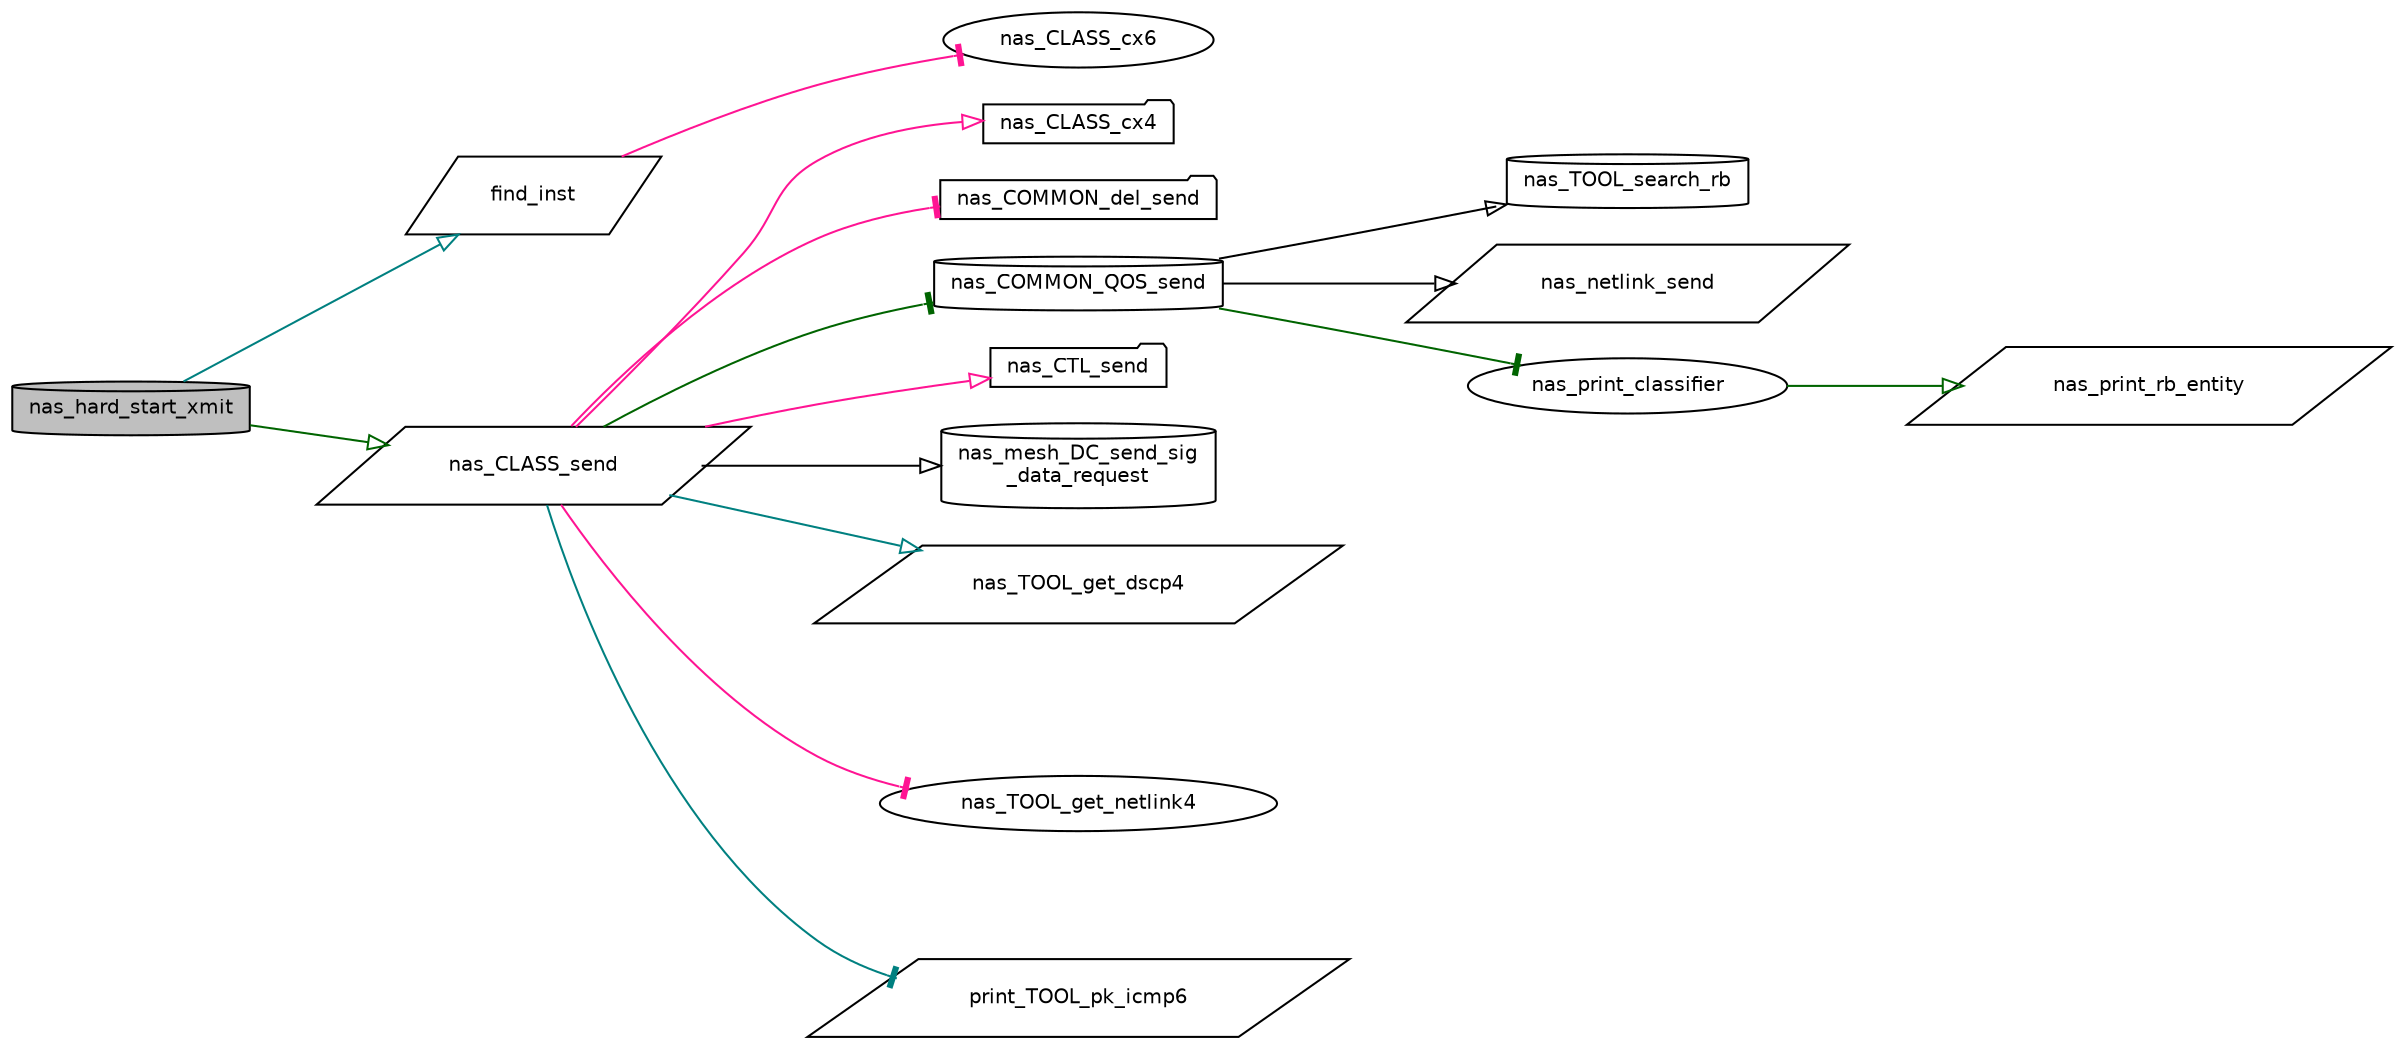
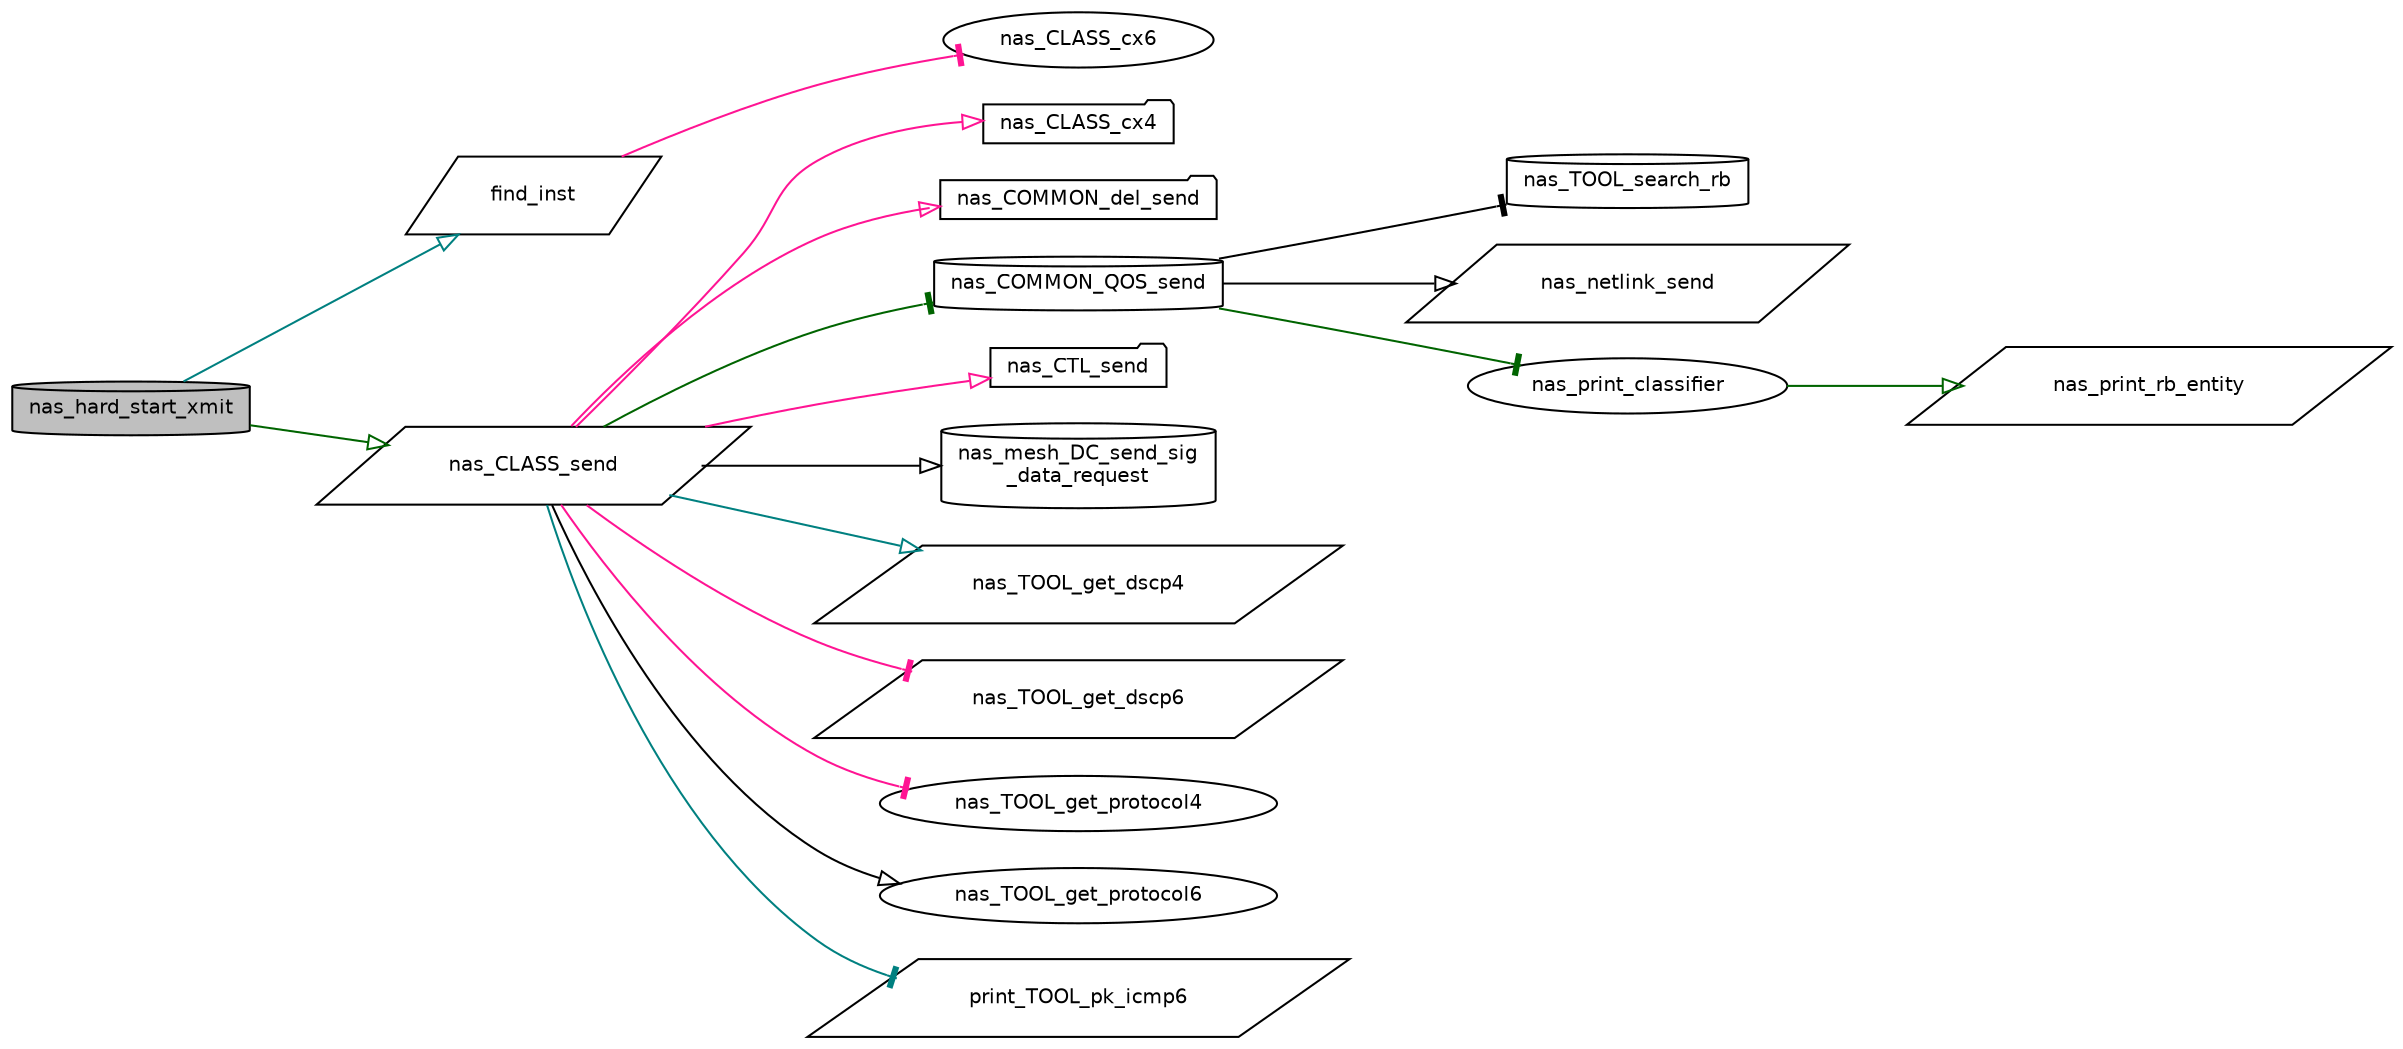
edge "nas_COMMON_QOS_send" -> "nas_TOOL_search_rb": arrowhead onormal -> tee
edge "nas_CLASS_send" -> "nas_COMMON_del_send": arrowhead tee -> onormal
node "nas_TOOL_get_dscp6": added
node "nas_TOOL_get_netlink4": label "nas_TOOL_get_netlink4" -> "nas_TOOL_get_protocol4"
node "nas_TOOL_get_protocol6": added
